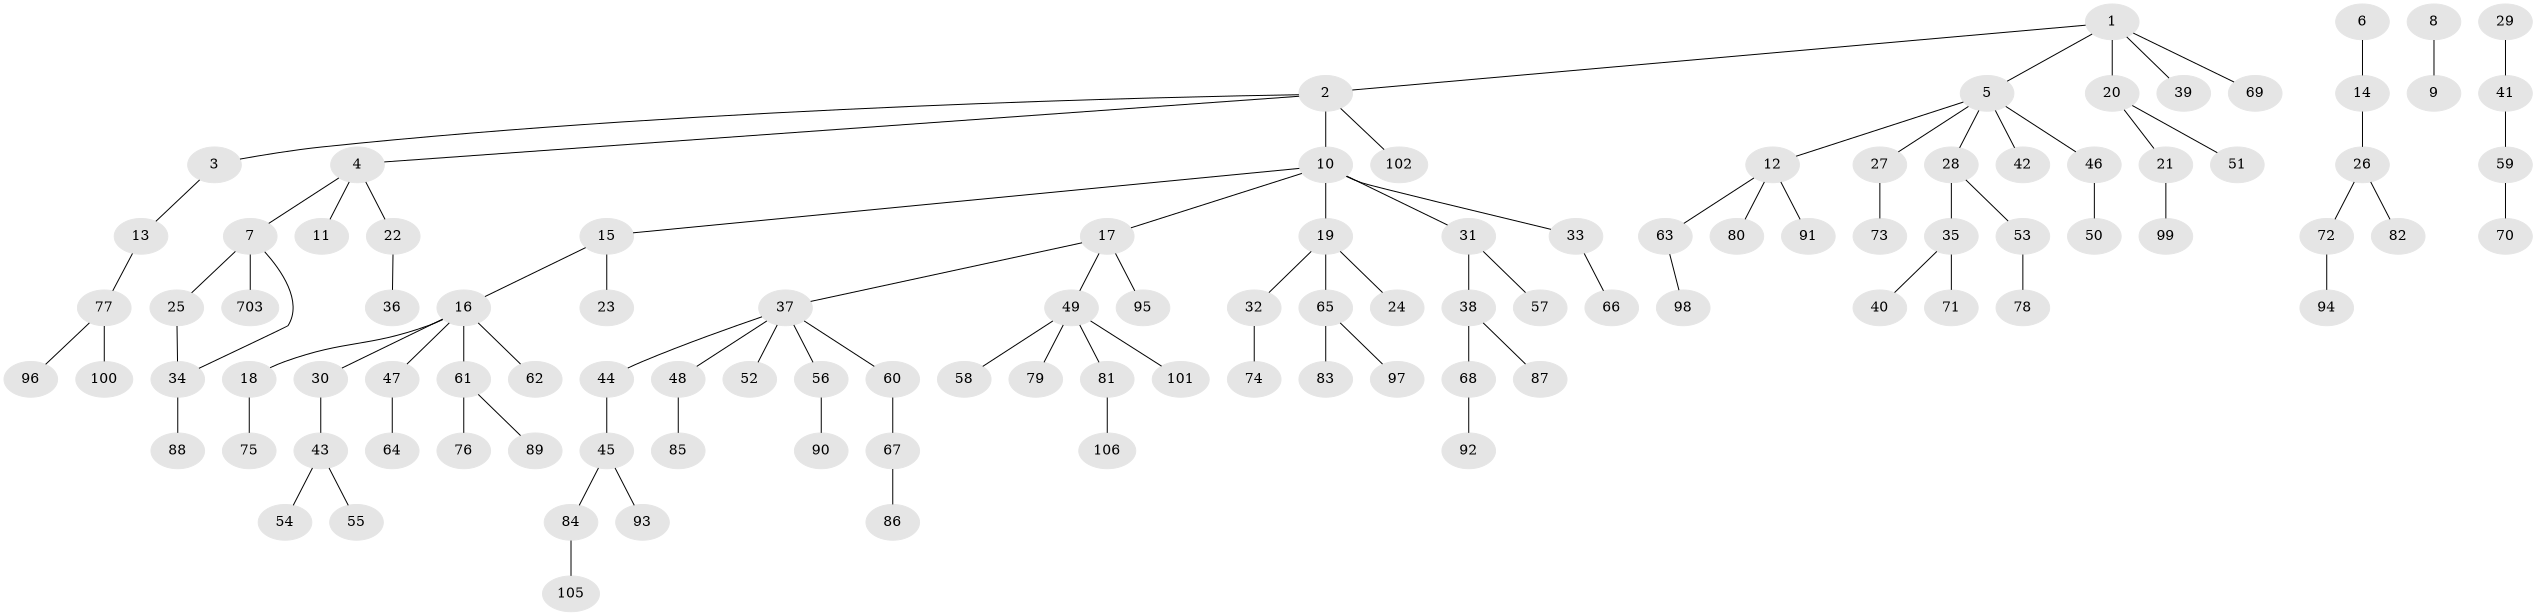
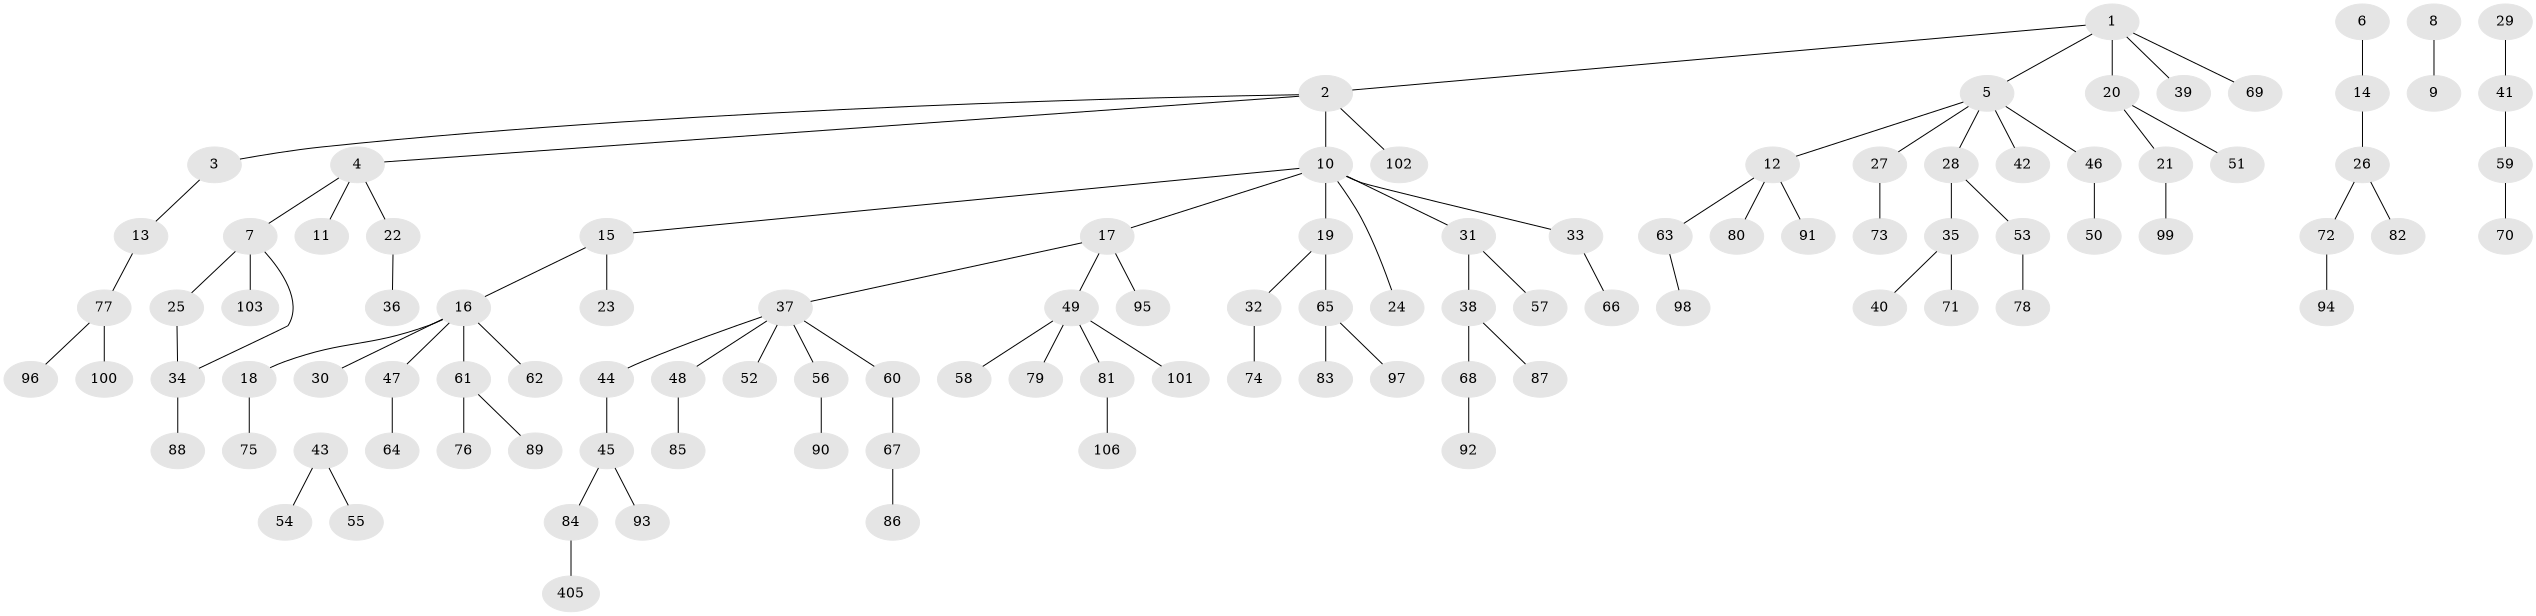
edge "19" -- "24": now "10" -- "24"
node "703": label "703" -> "103"
edge "30" -- "43": removed
node "105": label "105" -> "405"
